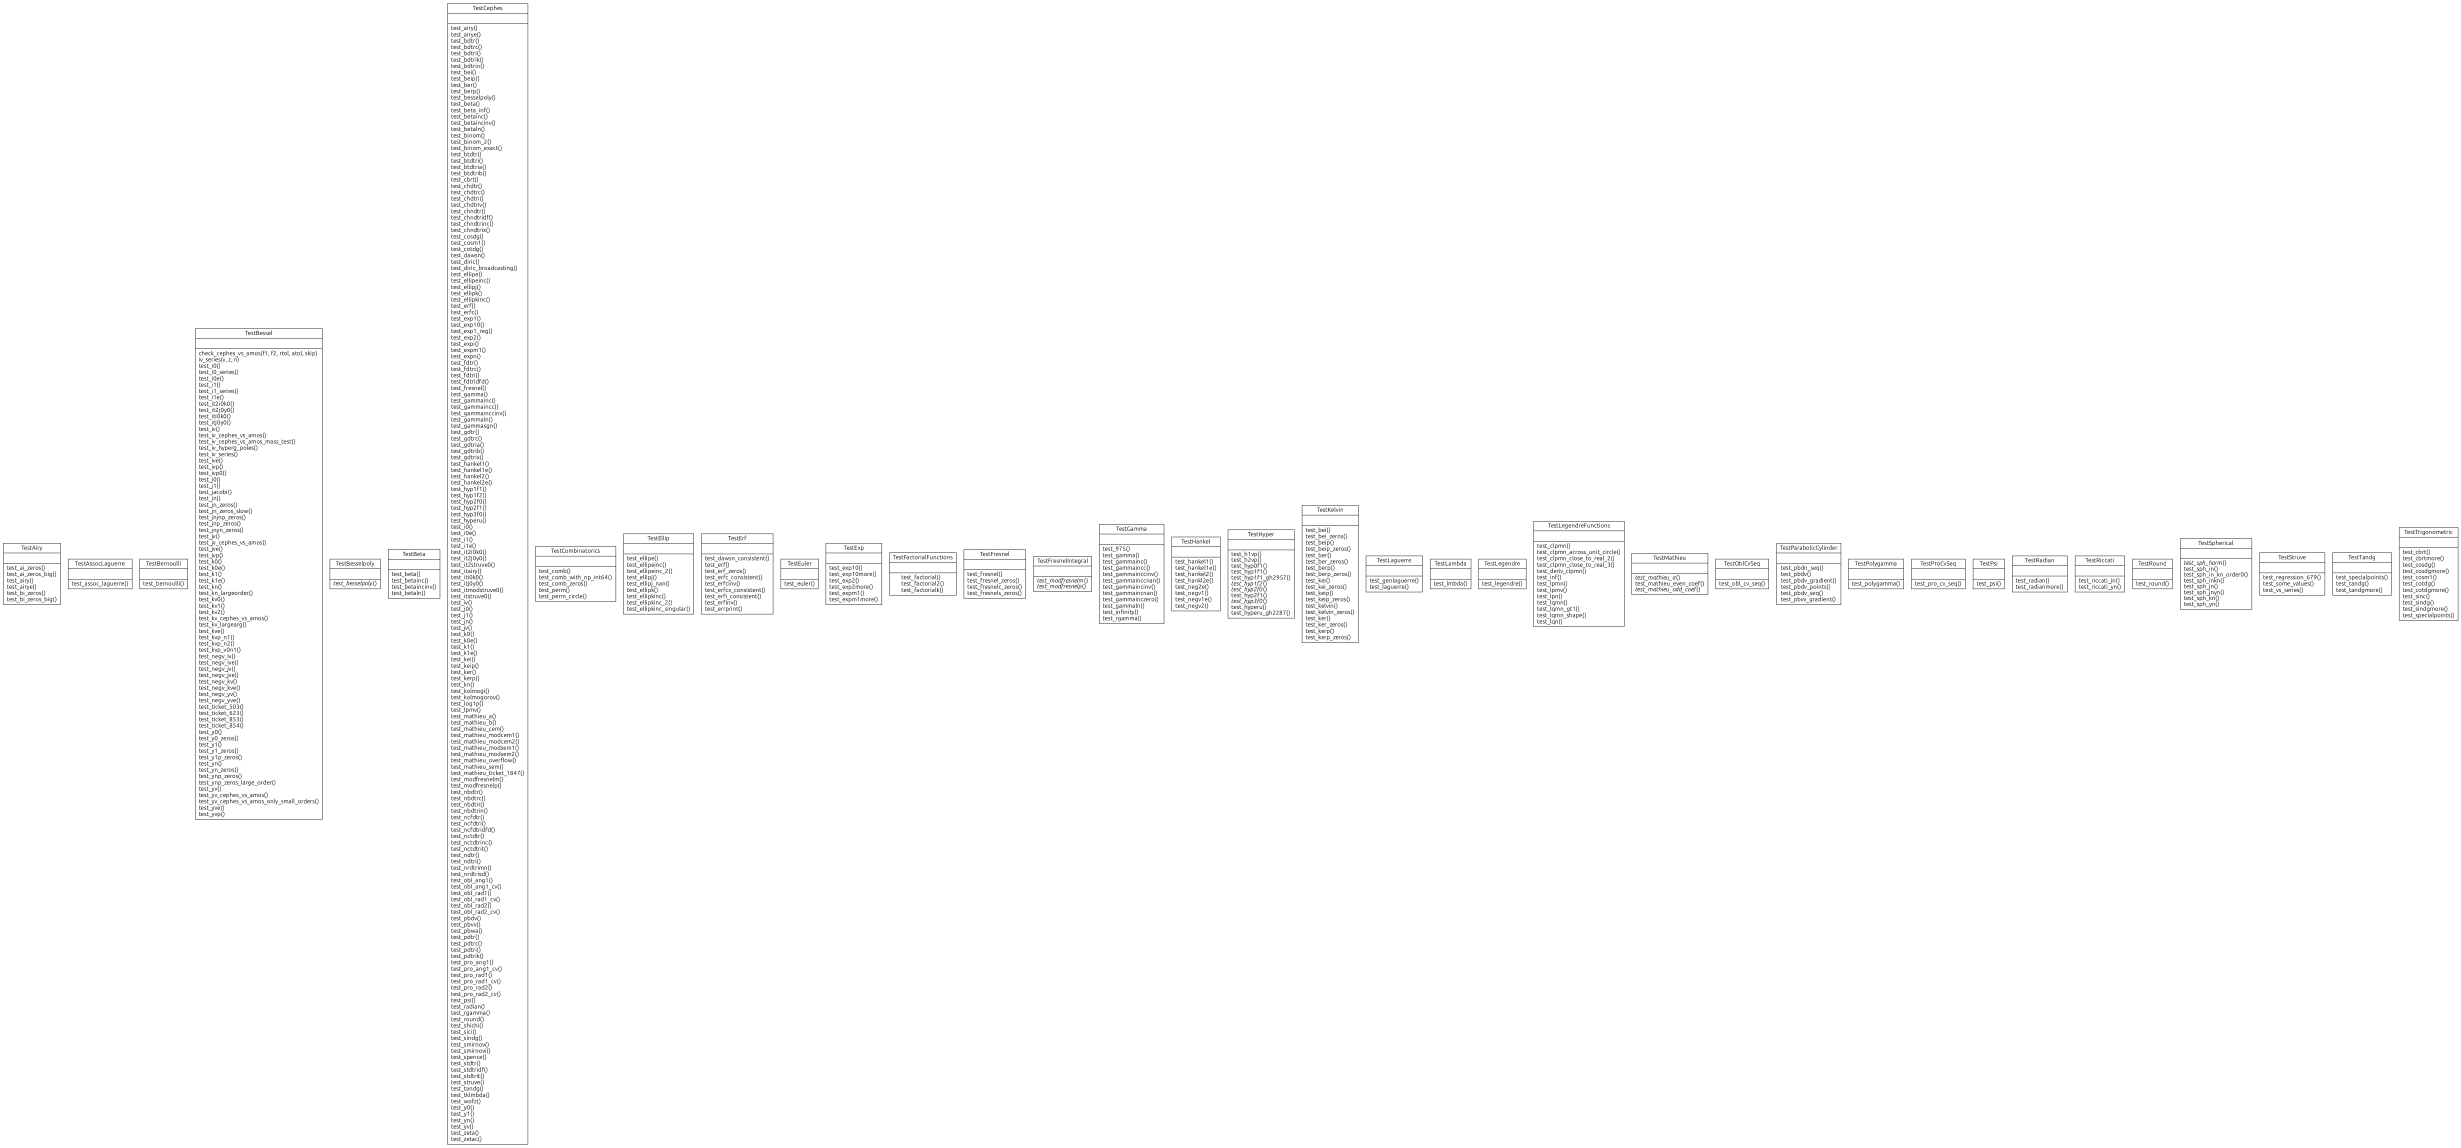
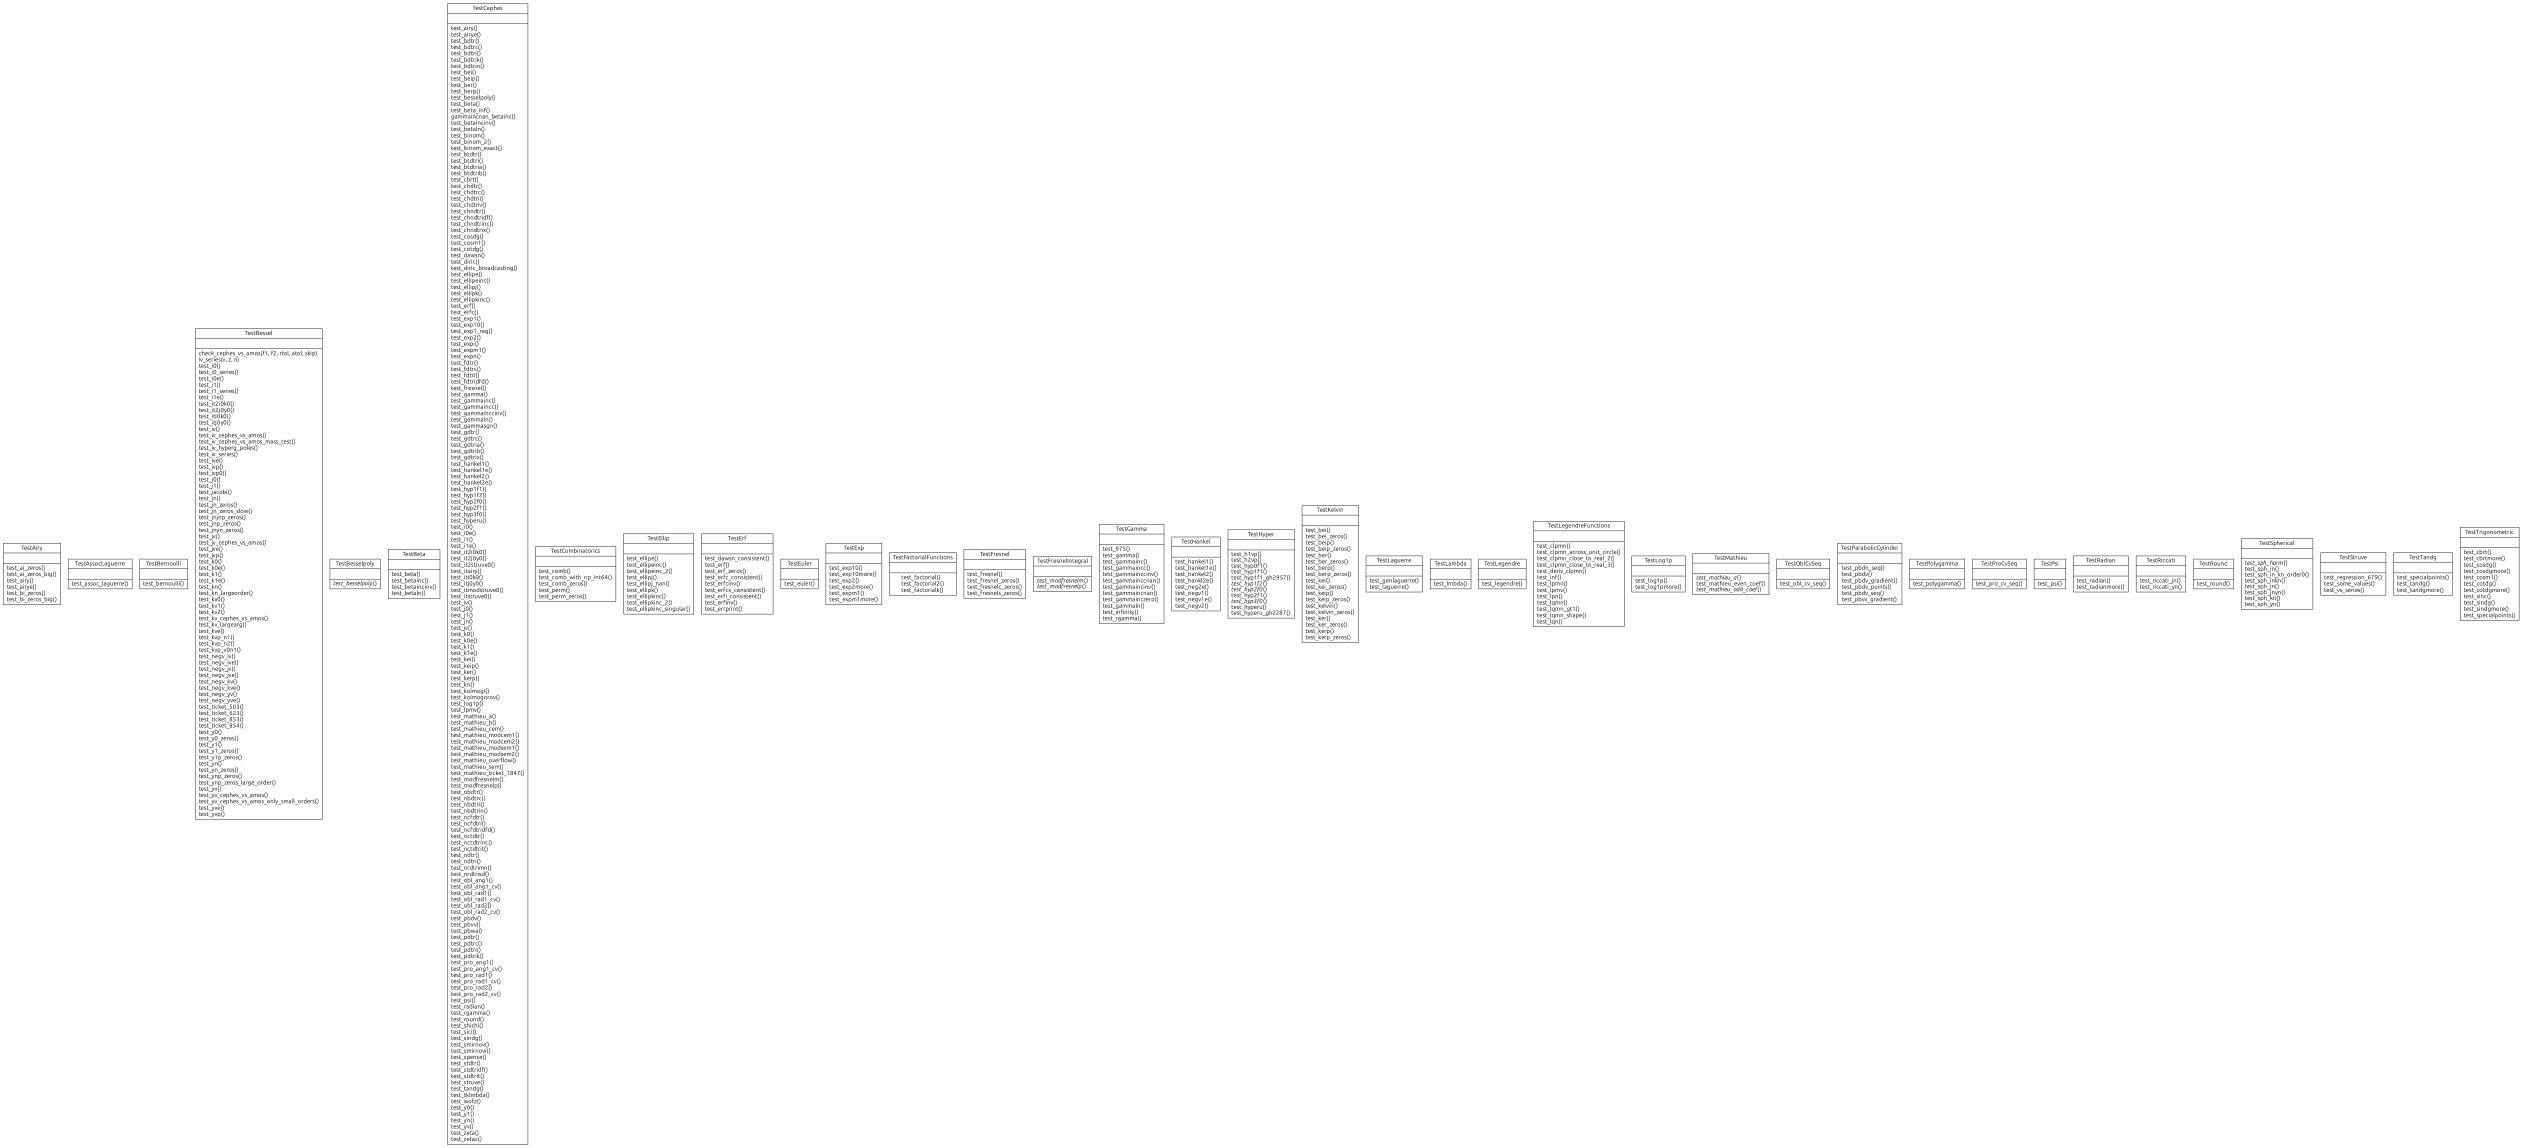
node "TestCephes": text "test_betainc()" -> "gammaincnan_betainc()"
node "TestLog1p": added
node "TestCombinatorics": text "test_perm_circle()" -> "test_perm_zeros()"
